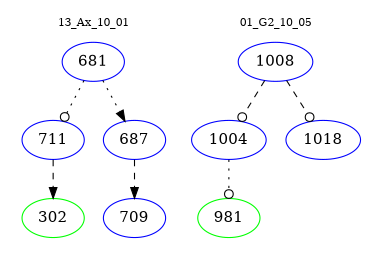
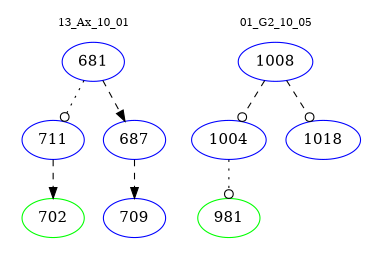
edge "681" -> "687": style dotted -> dashed
node "302": label "302" -> "702"
